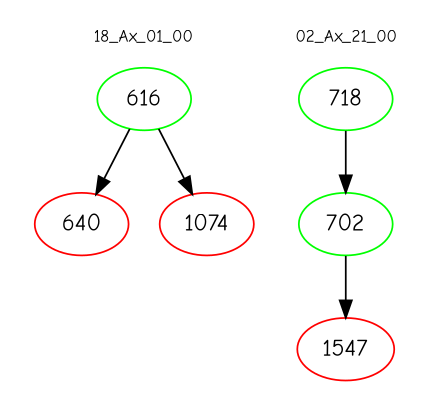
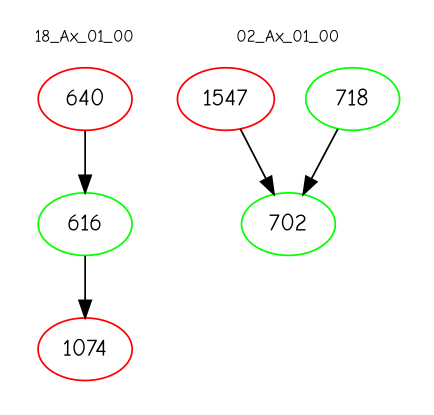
cluster "02_Ax_21_00": label "02_Ax_21_00" -> "02_Ax_01_00"
edge "616" -> "640": reversed
edge "702" -> "1547": reversed
